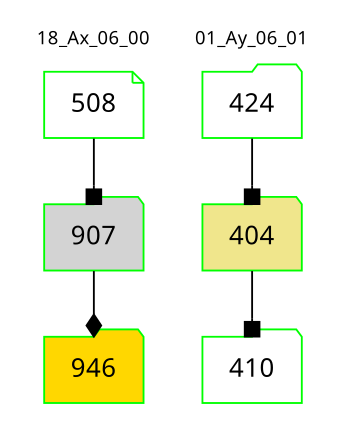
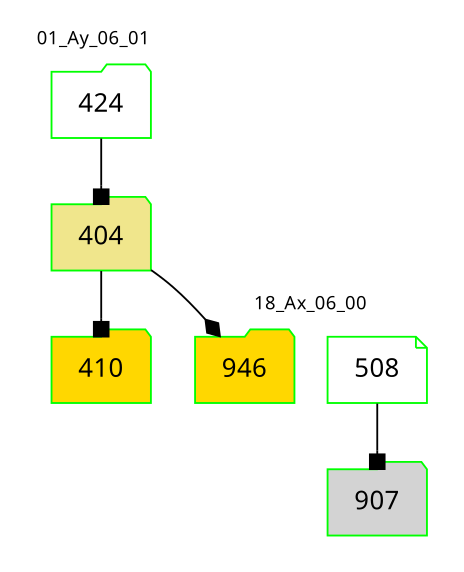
edge "907" -> "946": now "404" -> "946"
node "410": fillcolor white -> gold
